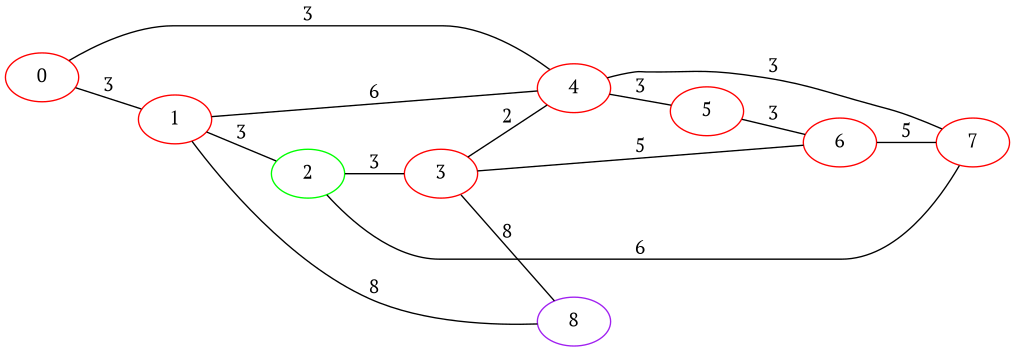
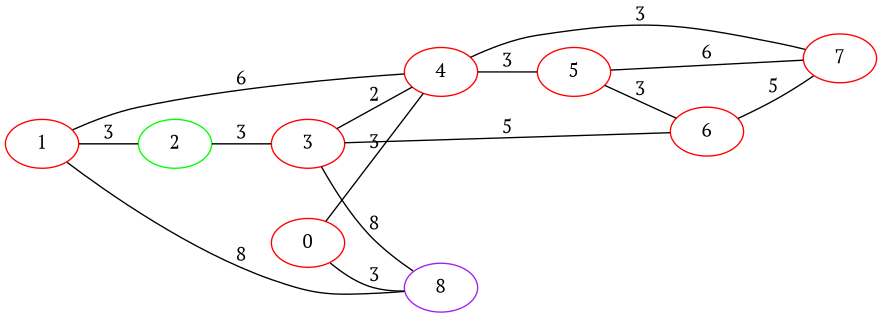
edge "0" -- "1": now "0" -- "8"
edge "7" -- "2": now "7" -- "5"
